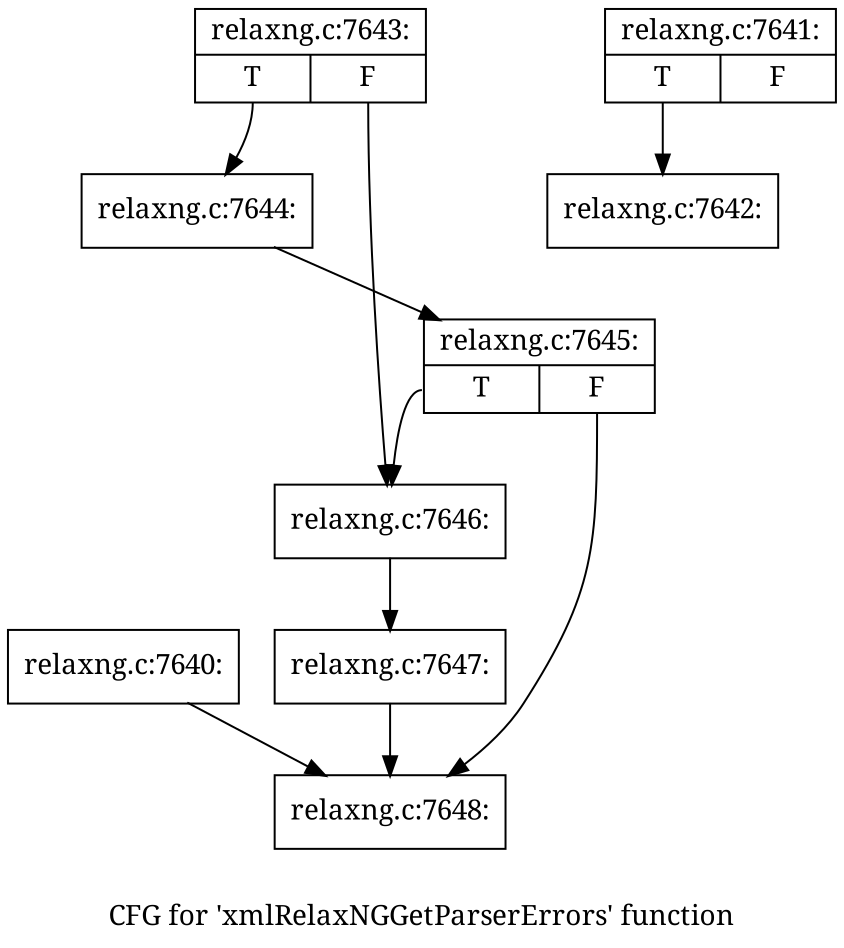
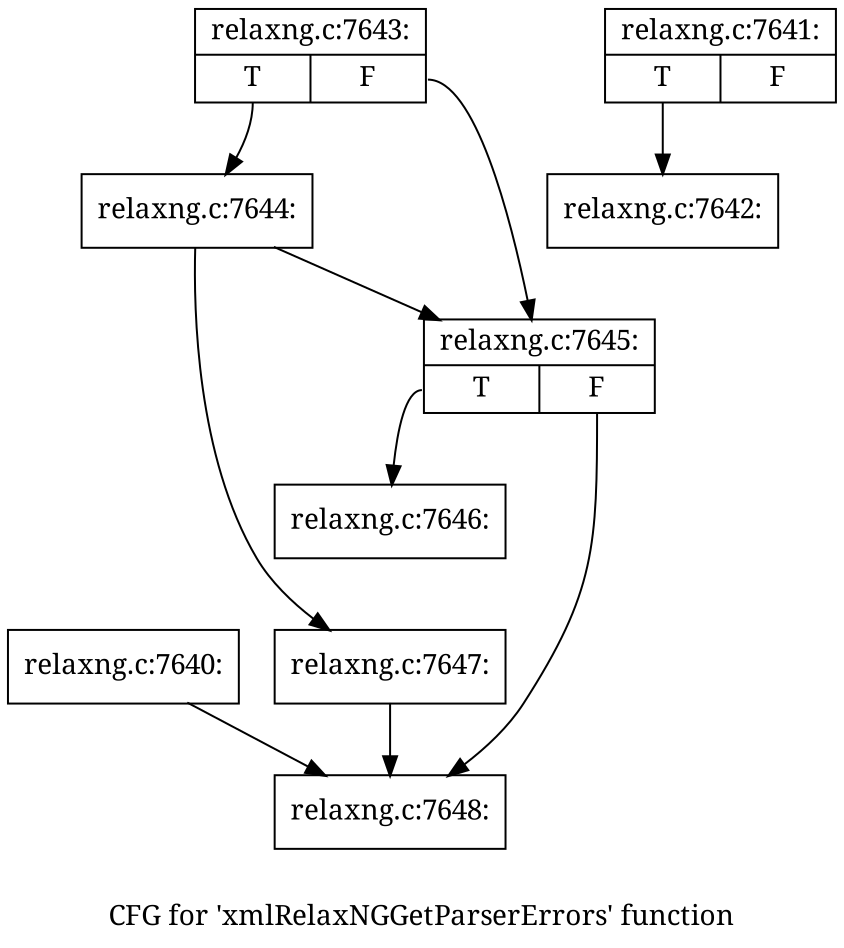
edge "relaxng.c:7643:" -> "relaxng.c:7646:": now "relaxng.c:7643:" -> "relaxng.c:7645:"
edge "relaxng.c:7646:" -> "relaxng.c:7647:": now "relaxng.c:7644:" -> "relaxng.c:7647:"
